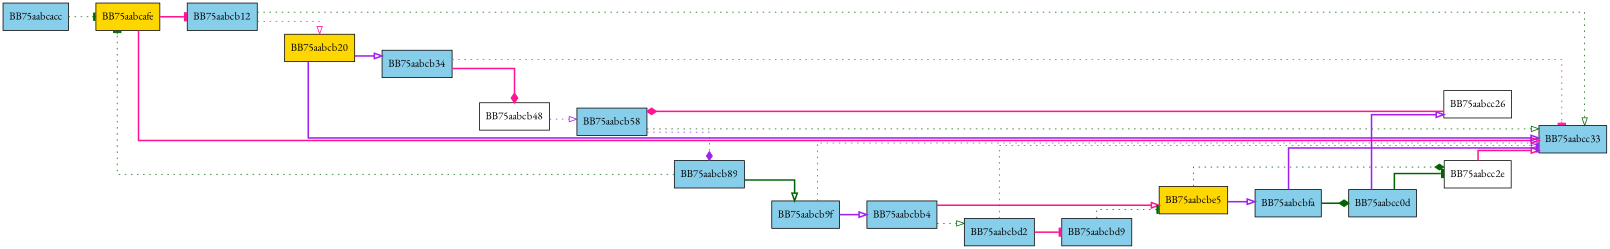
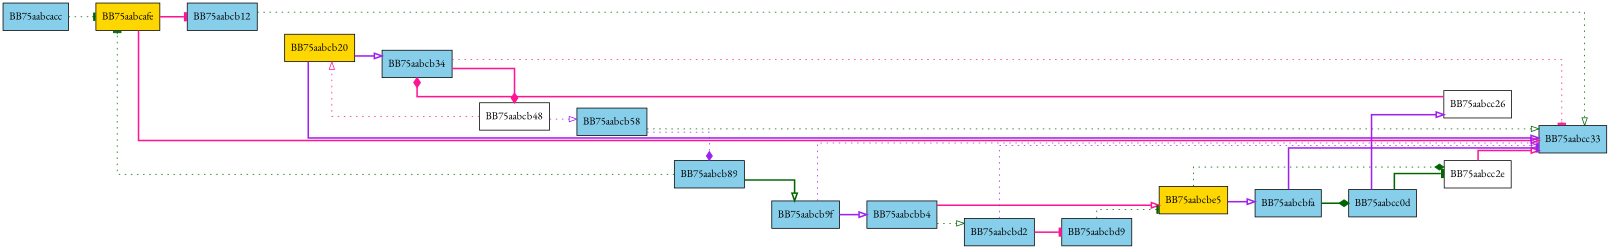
edge "BB75aabcb12" -> "BB75aabcb20": now "BB75aabcb48" -> "BB75aabcb20"
edge "BB75aabcc26" -> "BB75aabcb58": now "BB75aabcc26" -> "BB75aabcb34"
